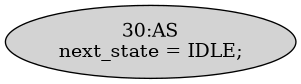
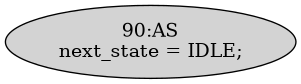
node "30:AS next_state = IDLE;": label "30:AS next_state = IDLE;" -> "90:AS next_state = IDLE;"
